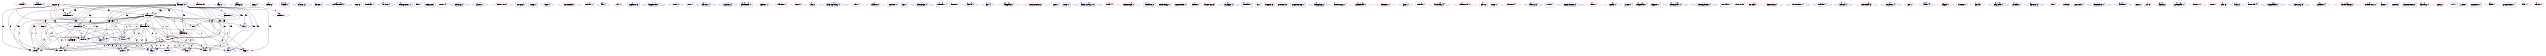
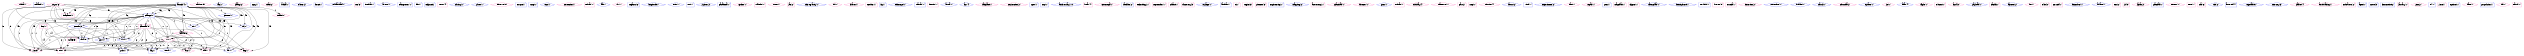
node "carrier(1)": removed
